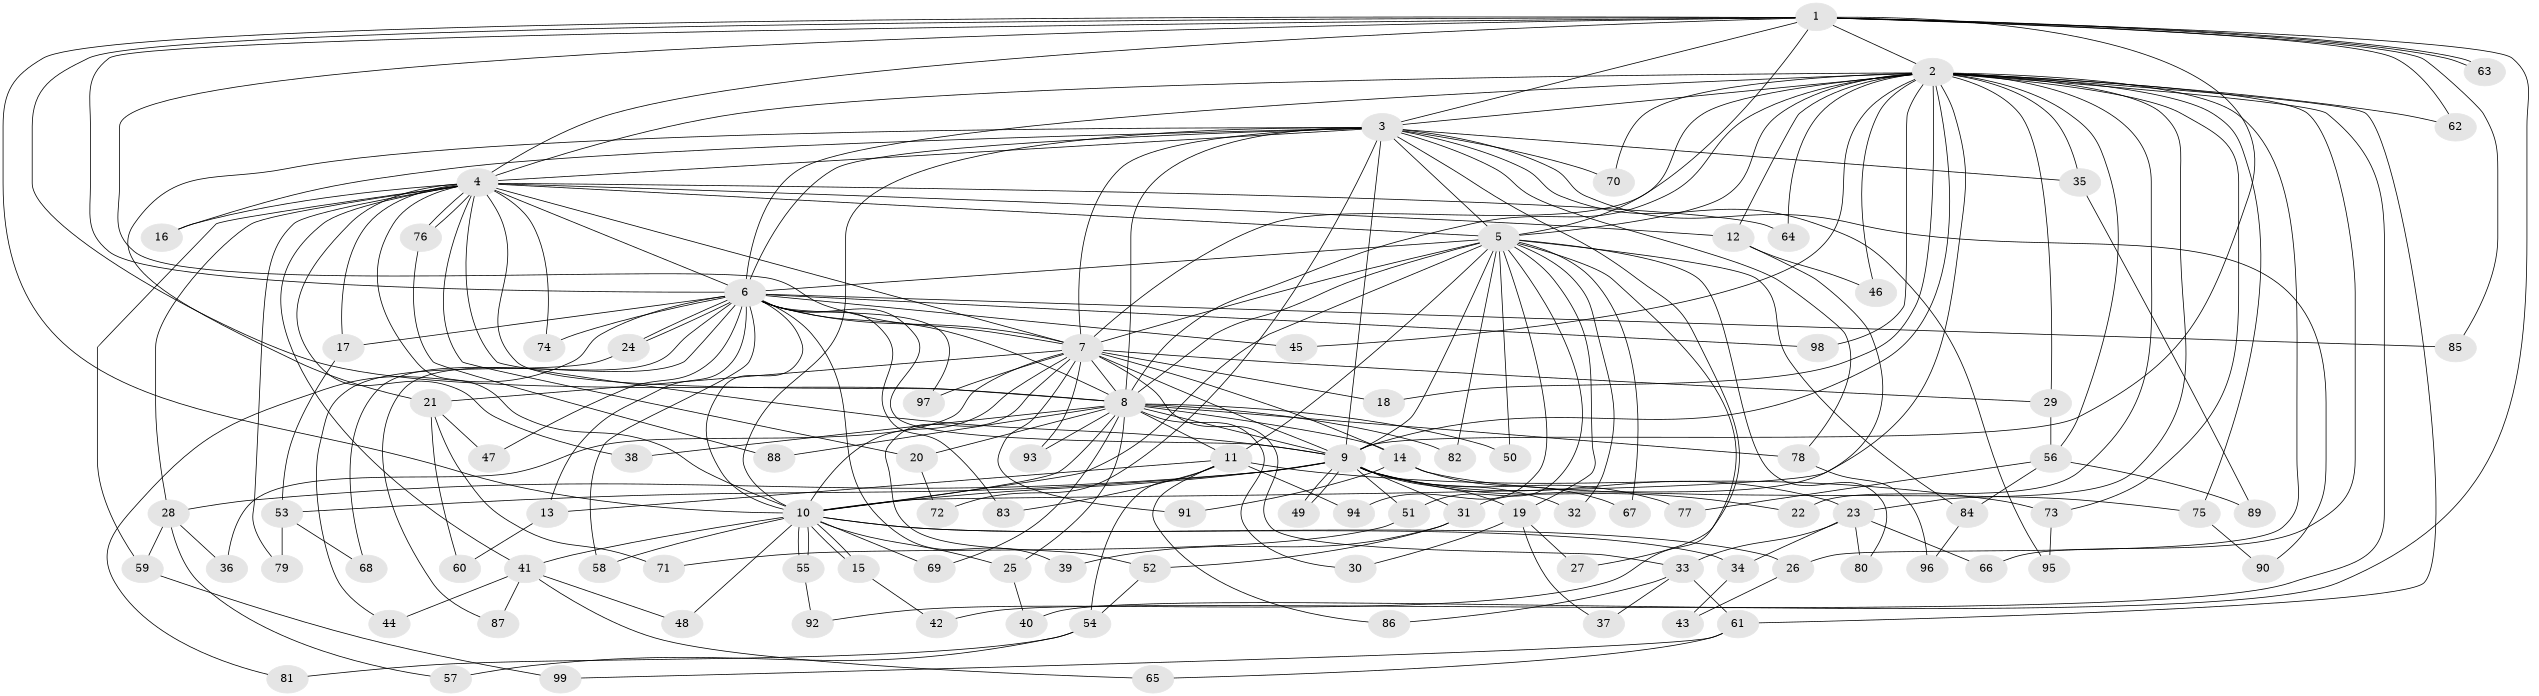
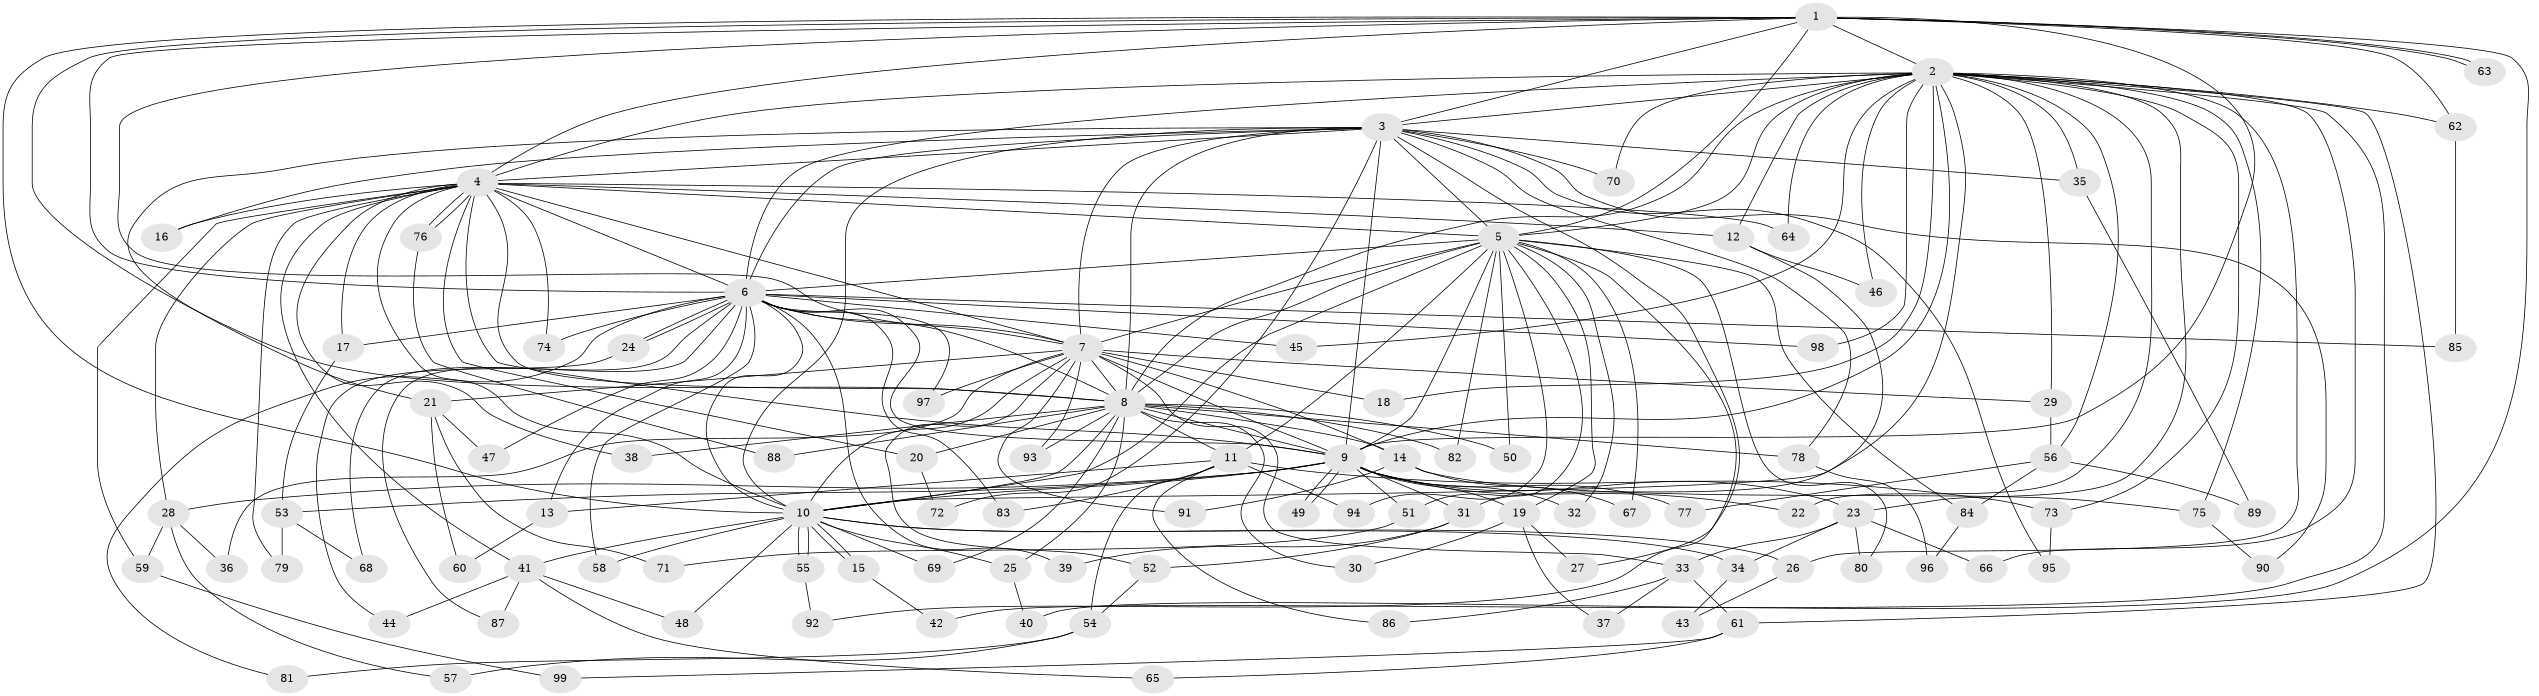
edge "1" -- "85": now "62" -- "85"
edge "2" -- "7": removed
